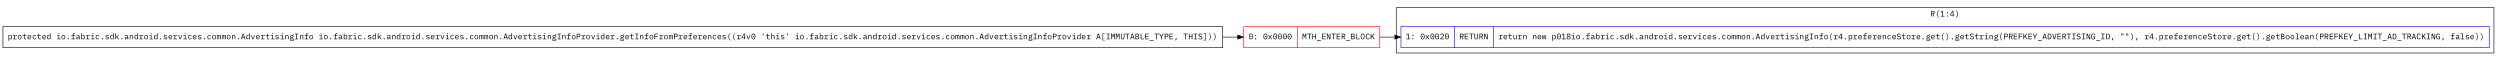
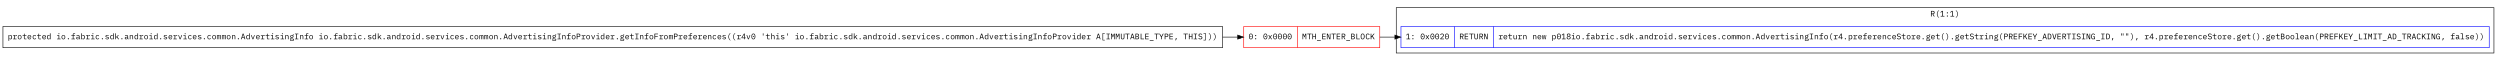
cluster "R(1:4)": label "R(1:4)" -> "R(1:1)"
